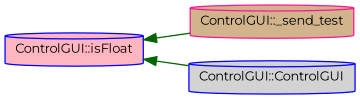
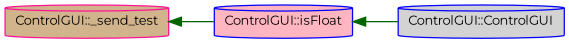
edge "ControlGUI::_send_test" -> "ControlGUI::isFloat": reversed
